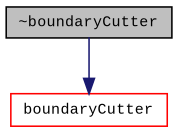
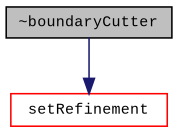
node "boundaryCutter": label "boundaryCutter" -> "setRefinement"
